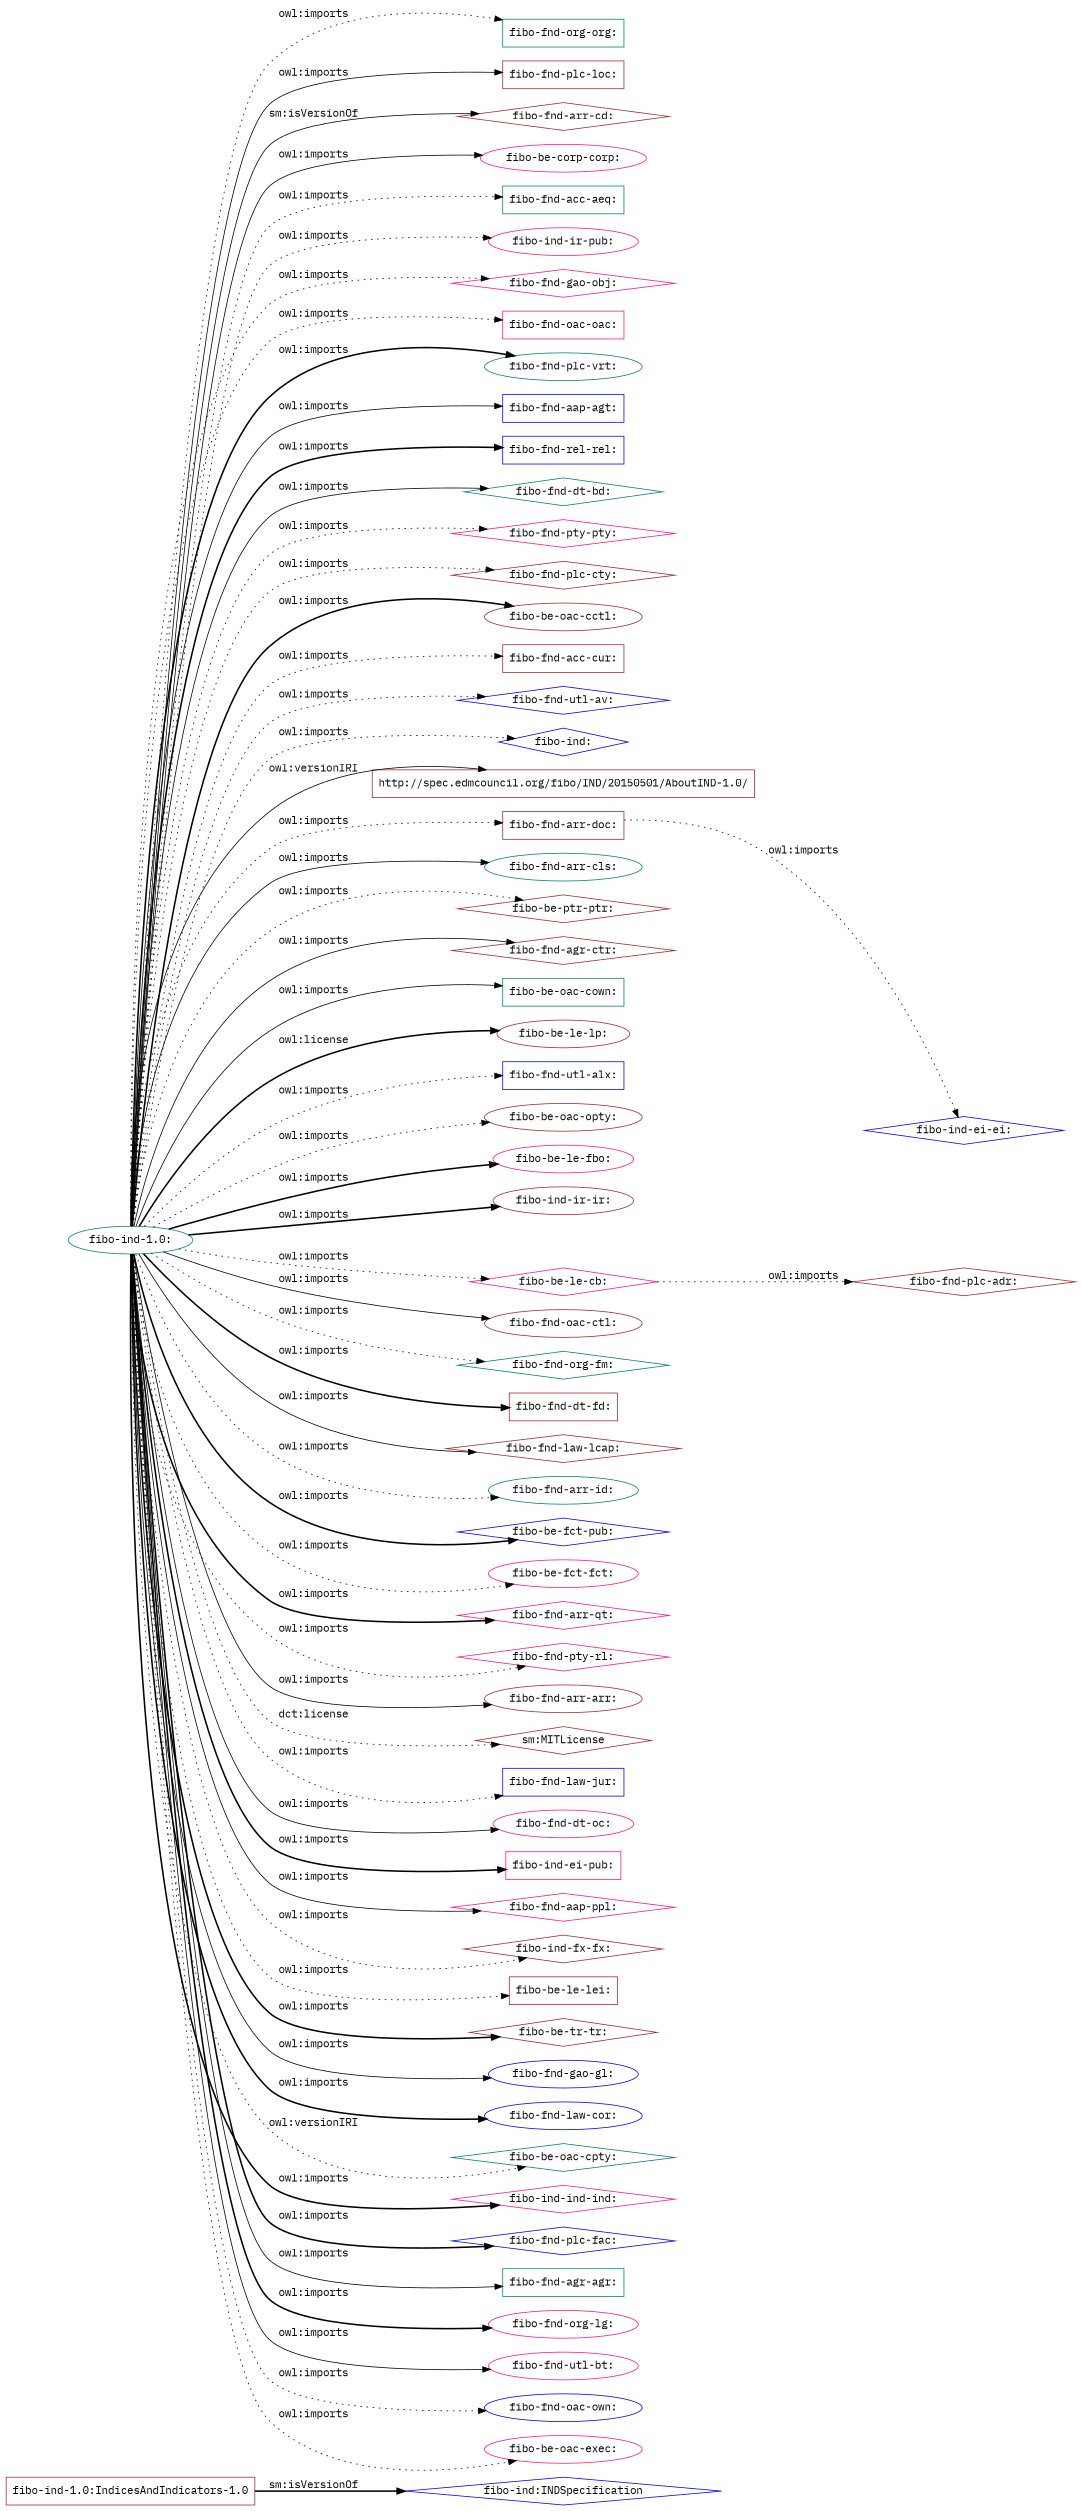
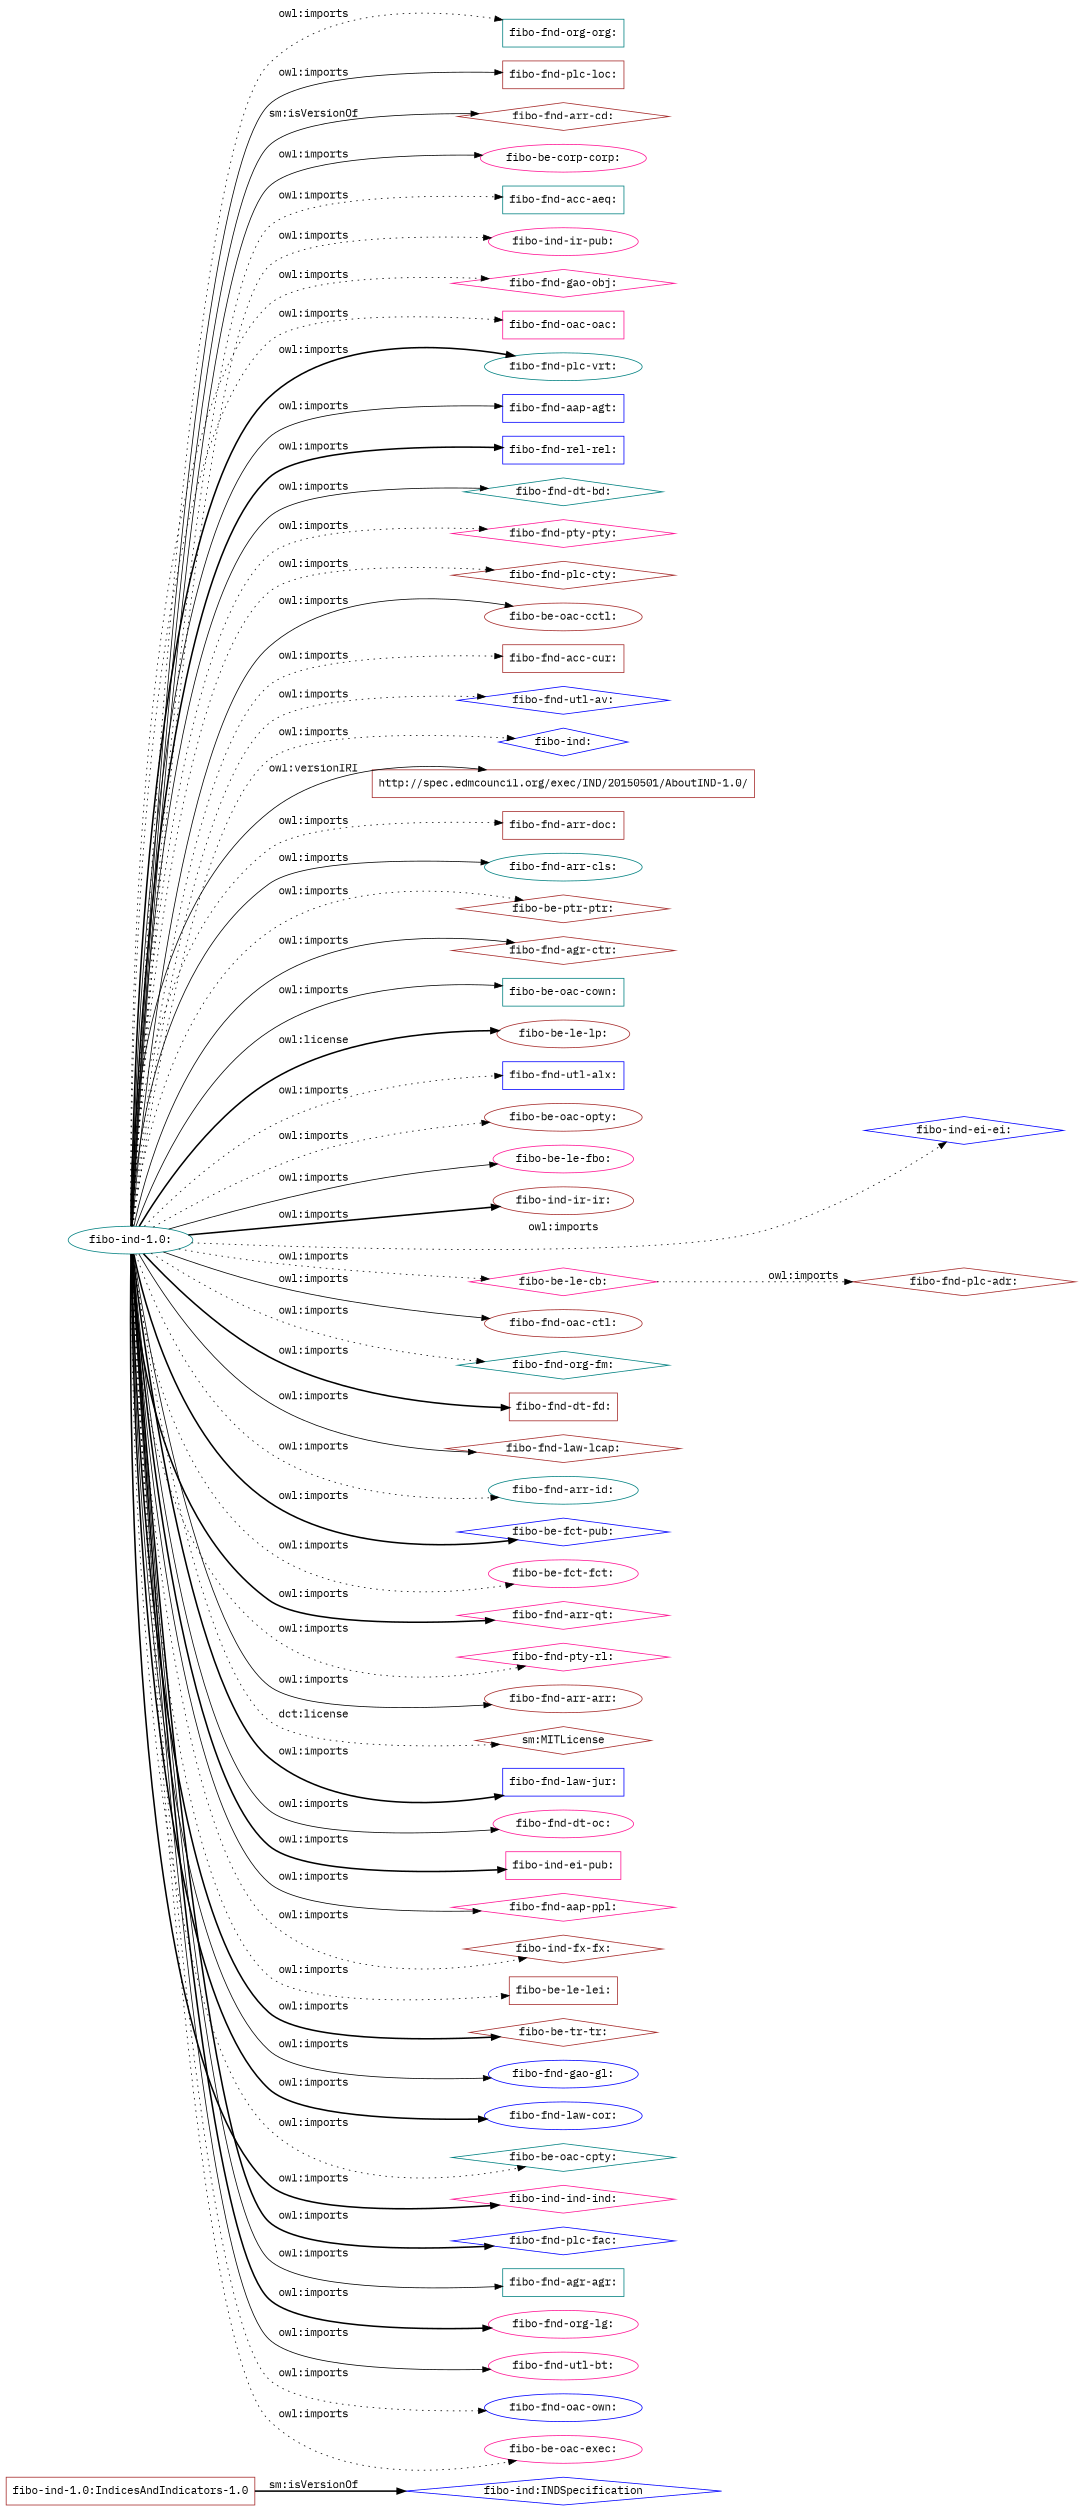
node "http://spec.edmcouncil.org/fibo/IND/20150501/AboutIND-1.0/": label "http://spec.edmcouncil.org/fibo/IND/20150501/AboutIND-1.0/" -> "http://spec.edmcouncil.org/exec/IND/20150501/AboutIND-1.0/"
edge "fibo-ind-1.0:" -> "fibo-be-oac-cctl:": style bold -> solid
edge "fibo-fnd-arr-doc:" -> "fibo-ind-ei-ei:": now "fibo-ind-1.0:" -> "fibo-ind-ei-ei:"
edge "fibo-ind-1.0:" -> "fibo-be-le-fbo:": style bold -> solid
edge "fibo-ind-1.0:" -> "fibo-fnd-law-jur:": style dotted -> bold
edge "fibo-ind-1.0:" -> "fibo-be-oac-cpty:": label "owl:versionIRI" -> "owl:imports"
